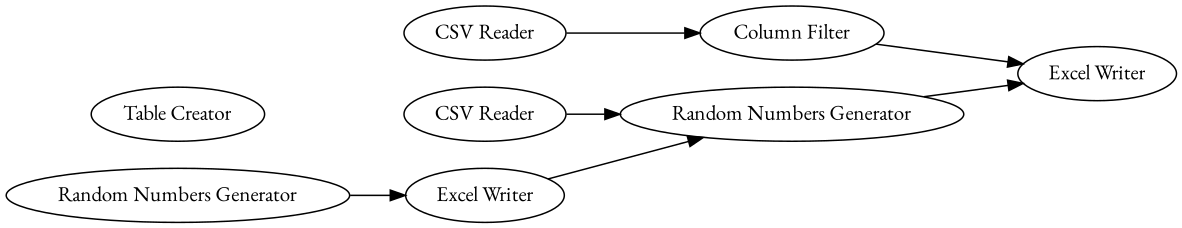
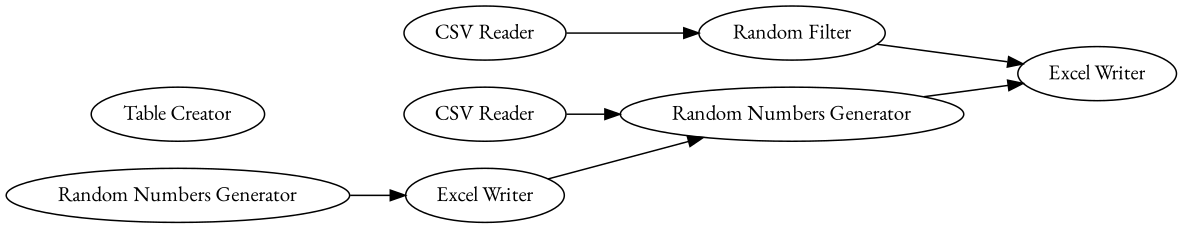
node "Column Filter": label "Column Filter" -> "Random Filter"
